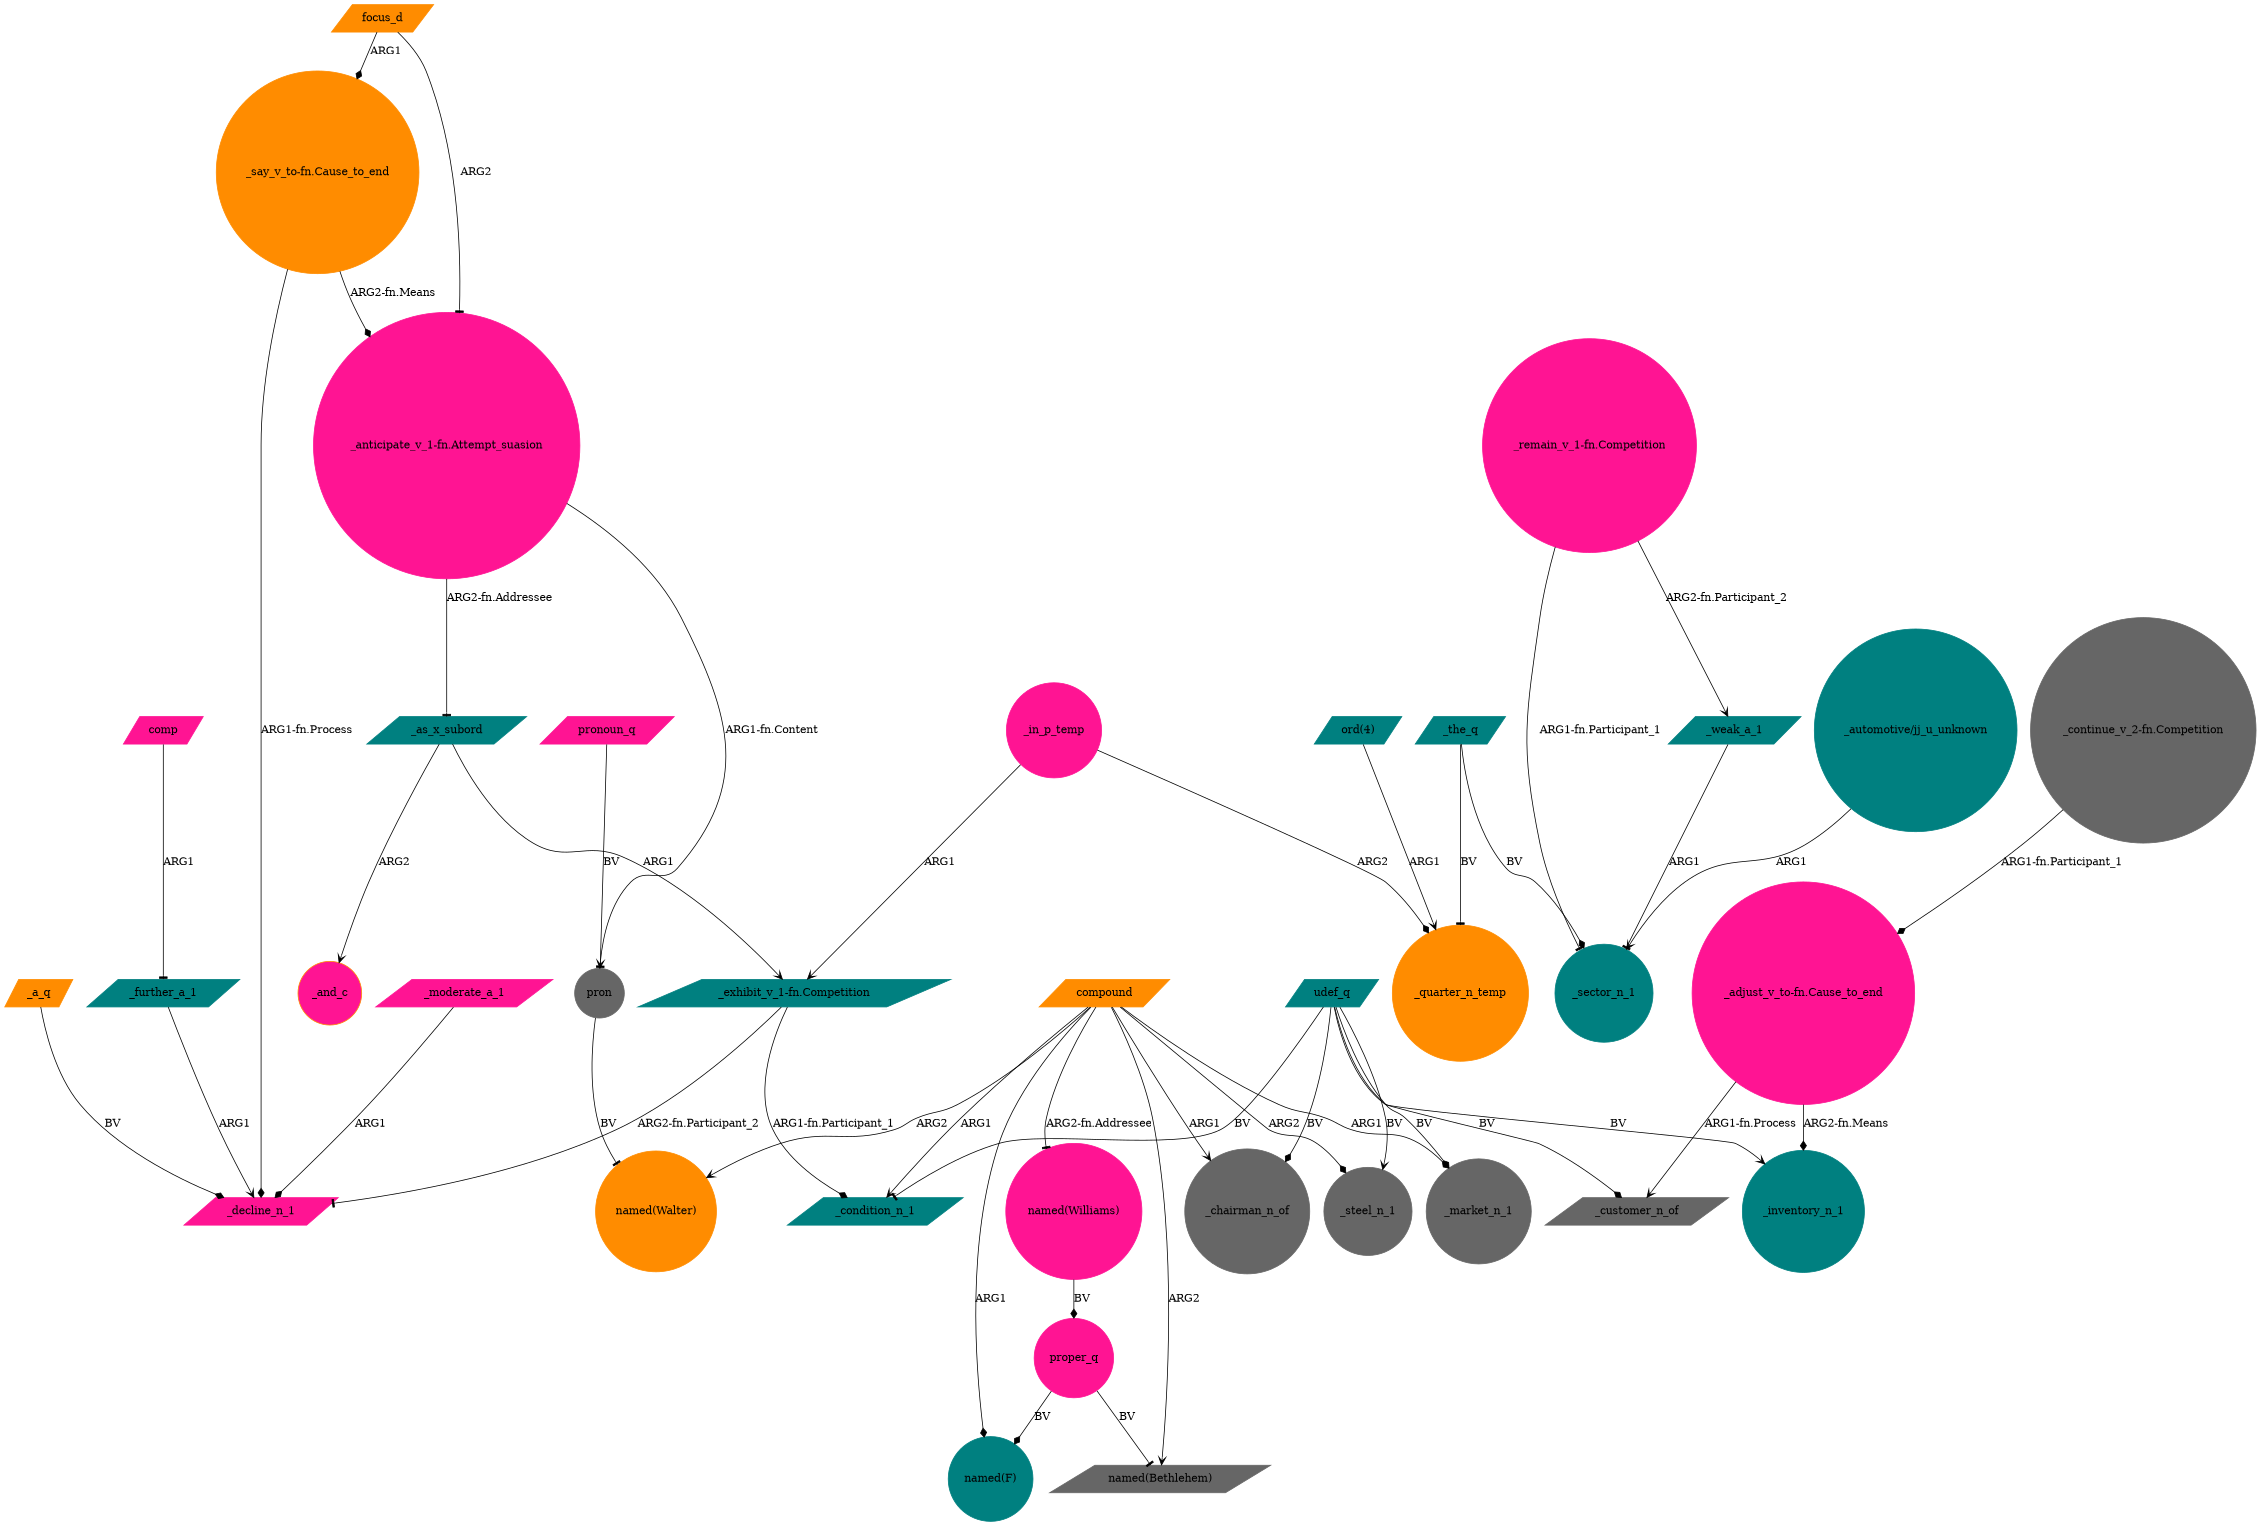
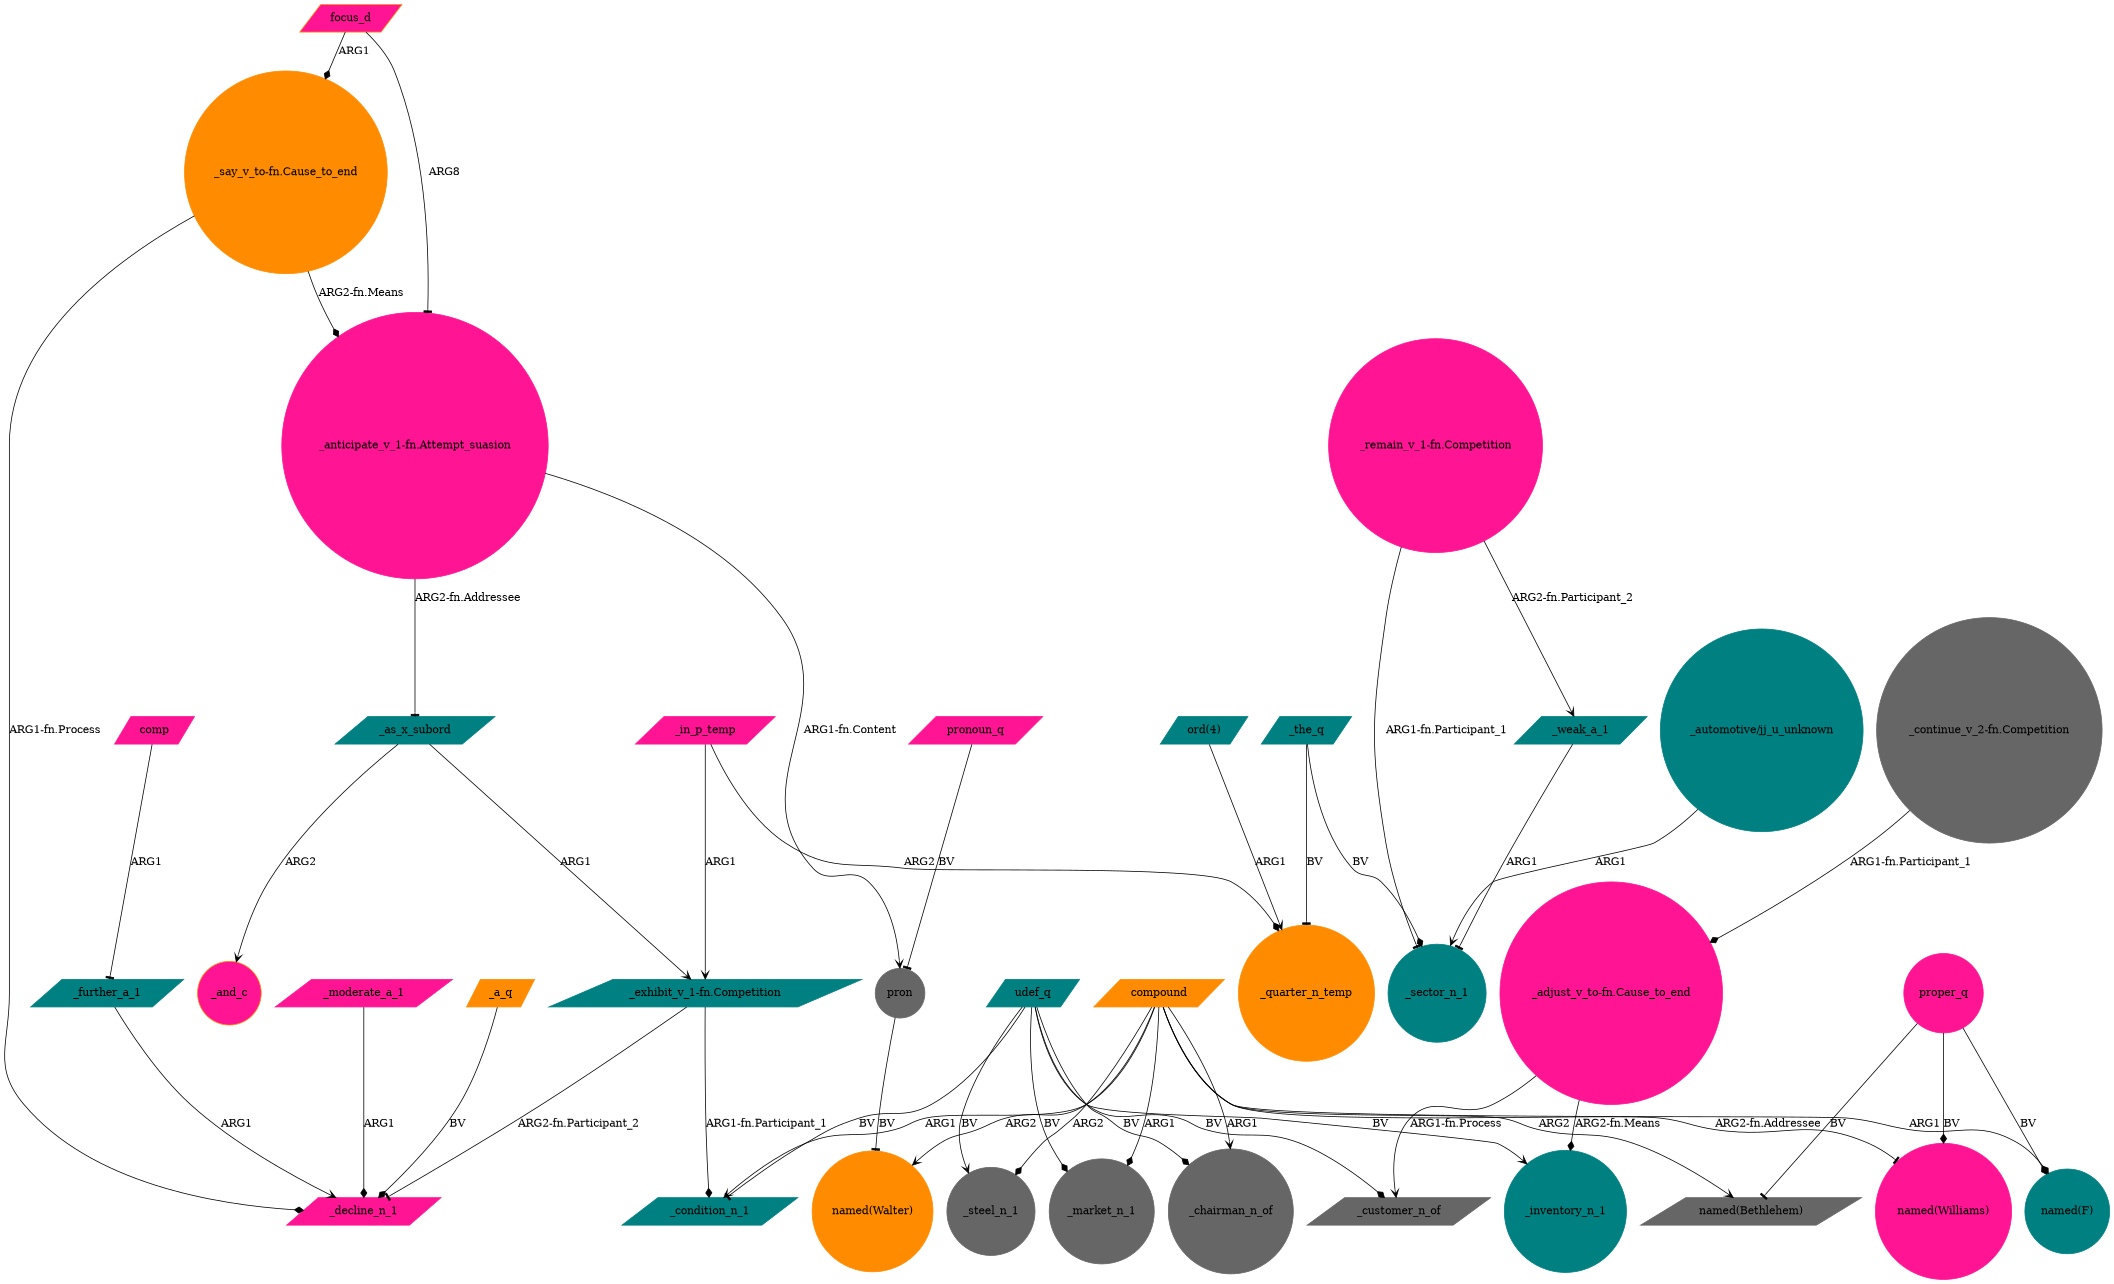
node "focus_d": fillcolor darkorange -> deeppink
edge "focus_d" -> "_anticipate_v_1-fn.Attempt_suasion": label "ARG2" -> "ARG8"
node "_in_p_temp": shape circle -> parallelogram
edge "named(Williams)" -> "proper_q": reversed
